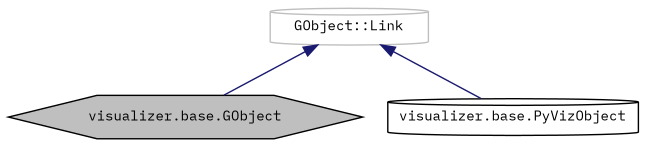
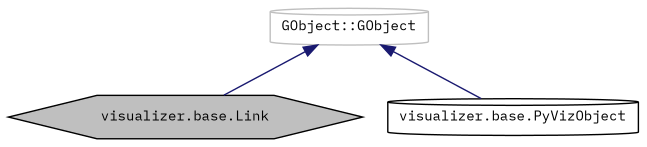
node "GObject::Link": label "GObject::Link" -> "GObject::GObject"
node "visualizer.base.GObject": label "visualizer.base.GObject" -> "visualizer.base.Link"
